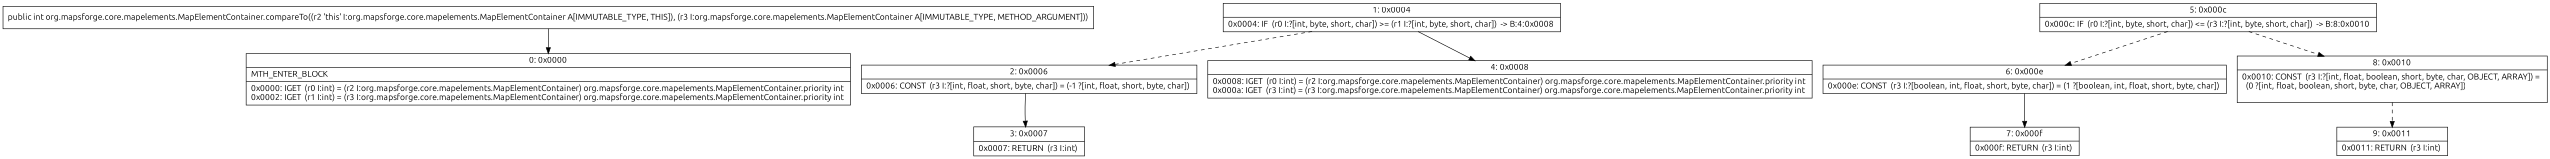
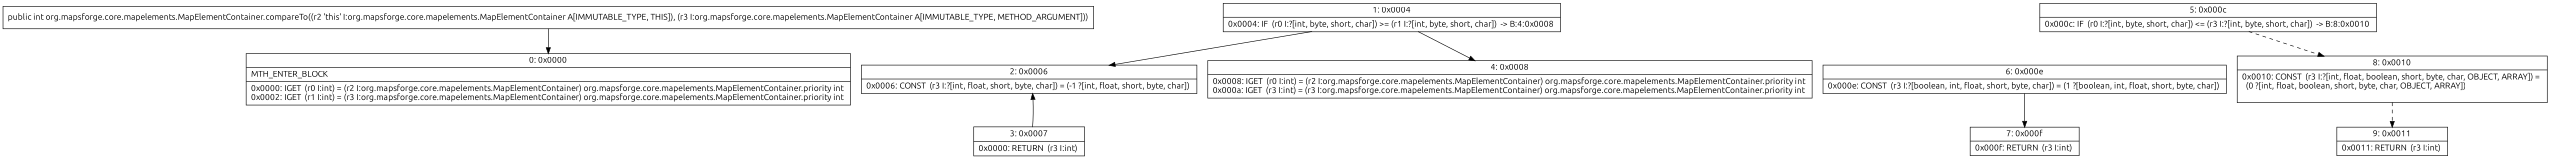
edge "5: 0x000c" -> "6: 0x000e": removed
edge "1: 0x0004" -> "2: 0x0006": style dashed -> solid
edge "2: 0x0006" -> "3: 0x0007": reversed
node "3: 0x0007": text "0x0007: RETURN  (r3 I:int)" -> "0x0000: RETURN  (r3 I:int)"
